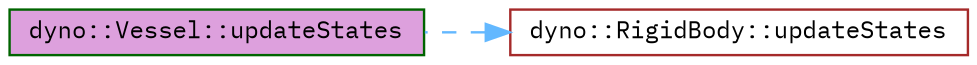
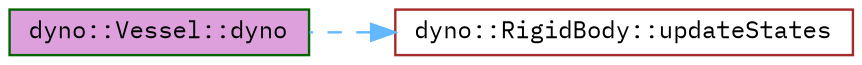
node "dyno::Vessel::updateStates": label "dyno::Vessel::updateStates" -> "dyno::Vessel::dyno"
